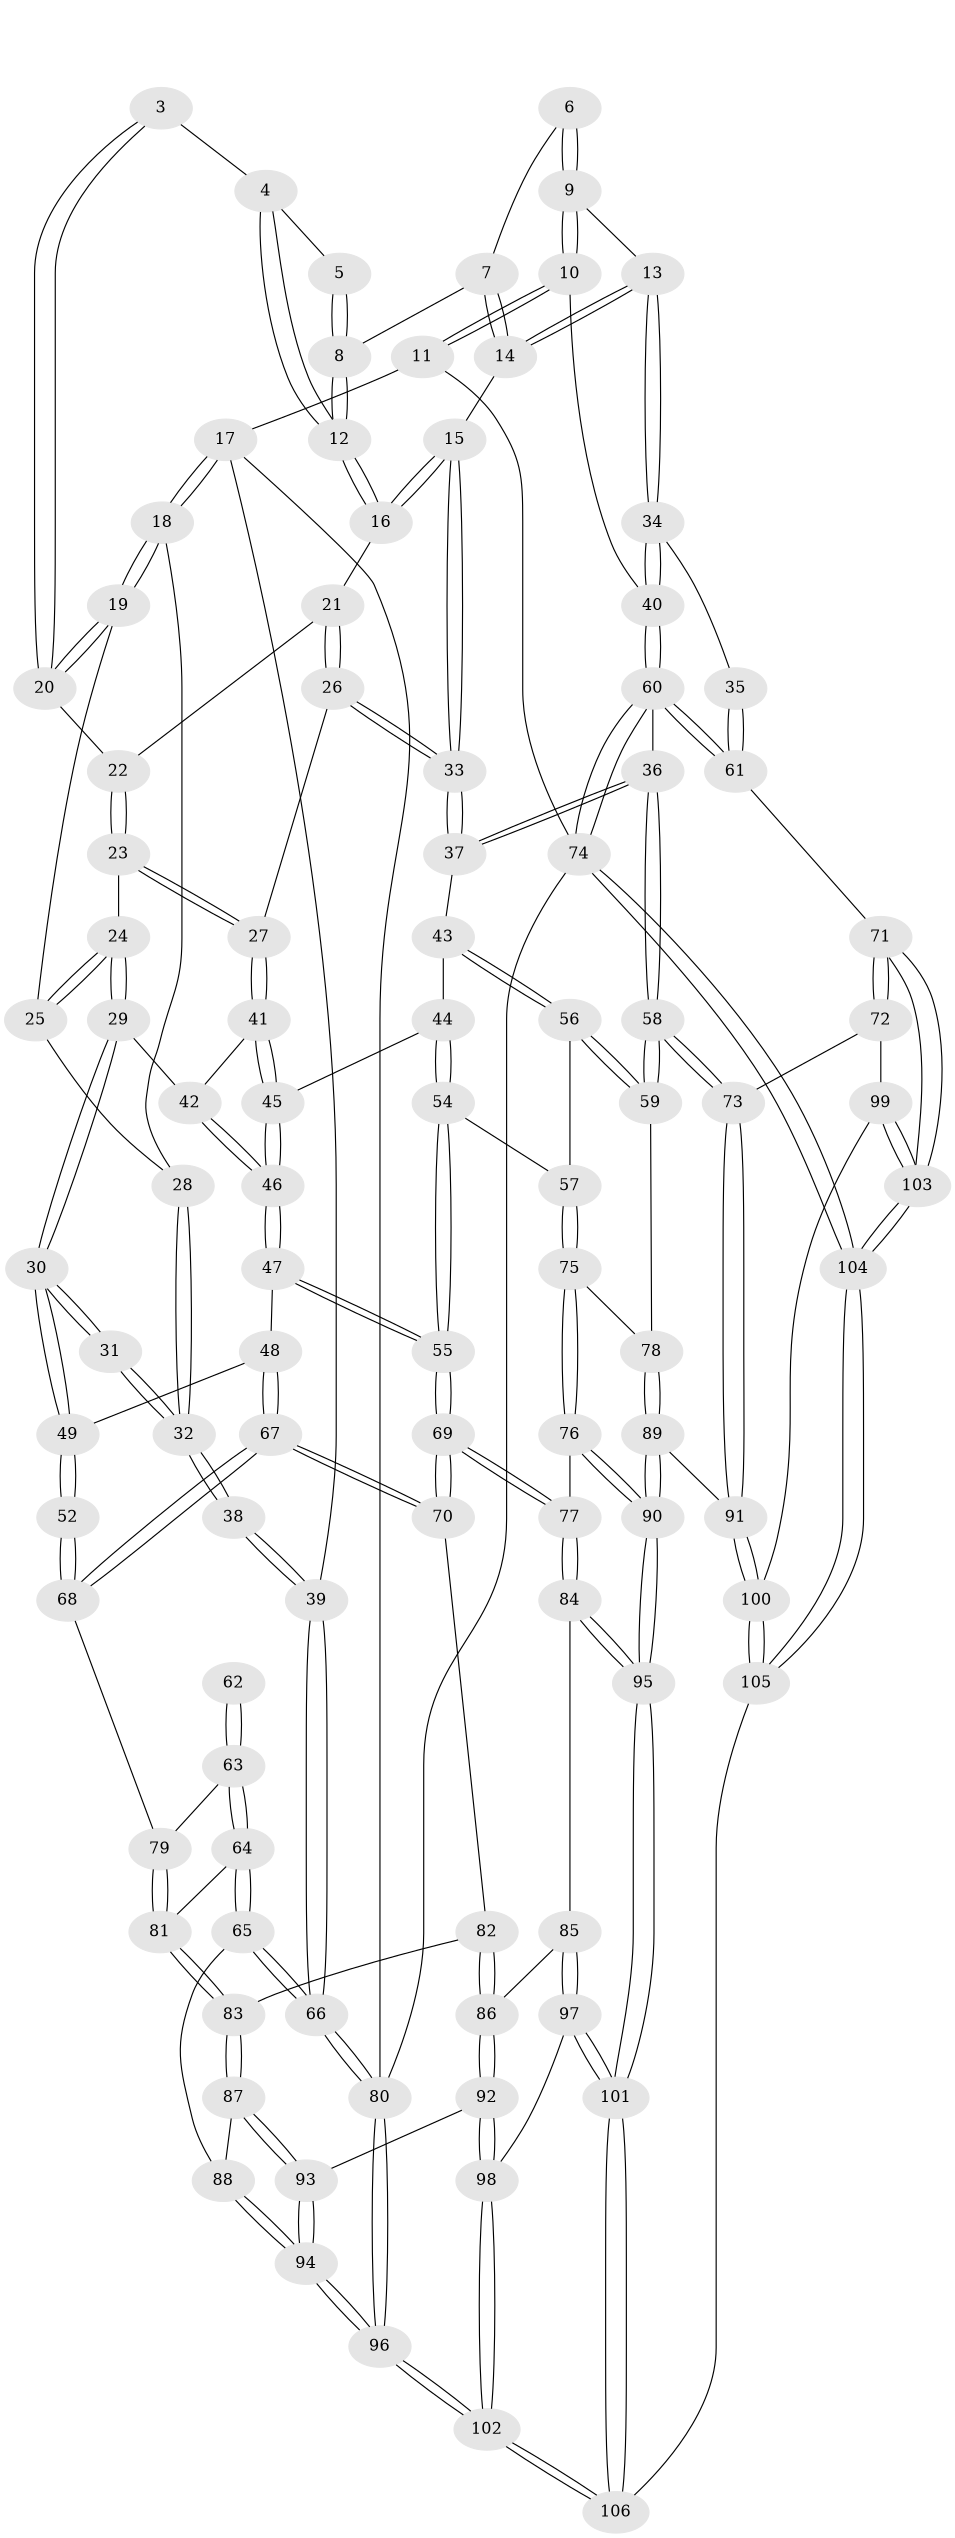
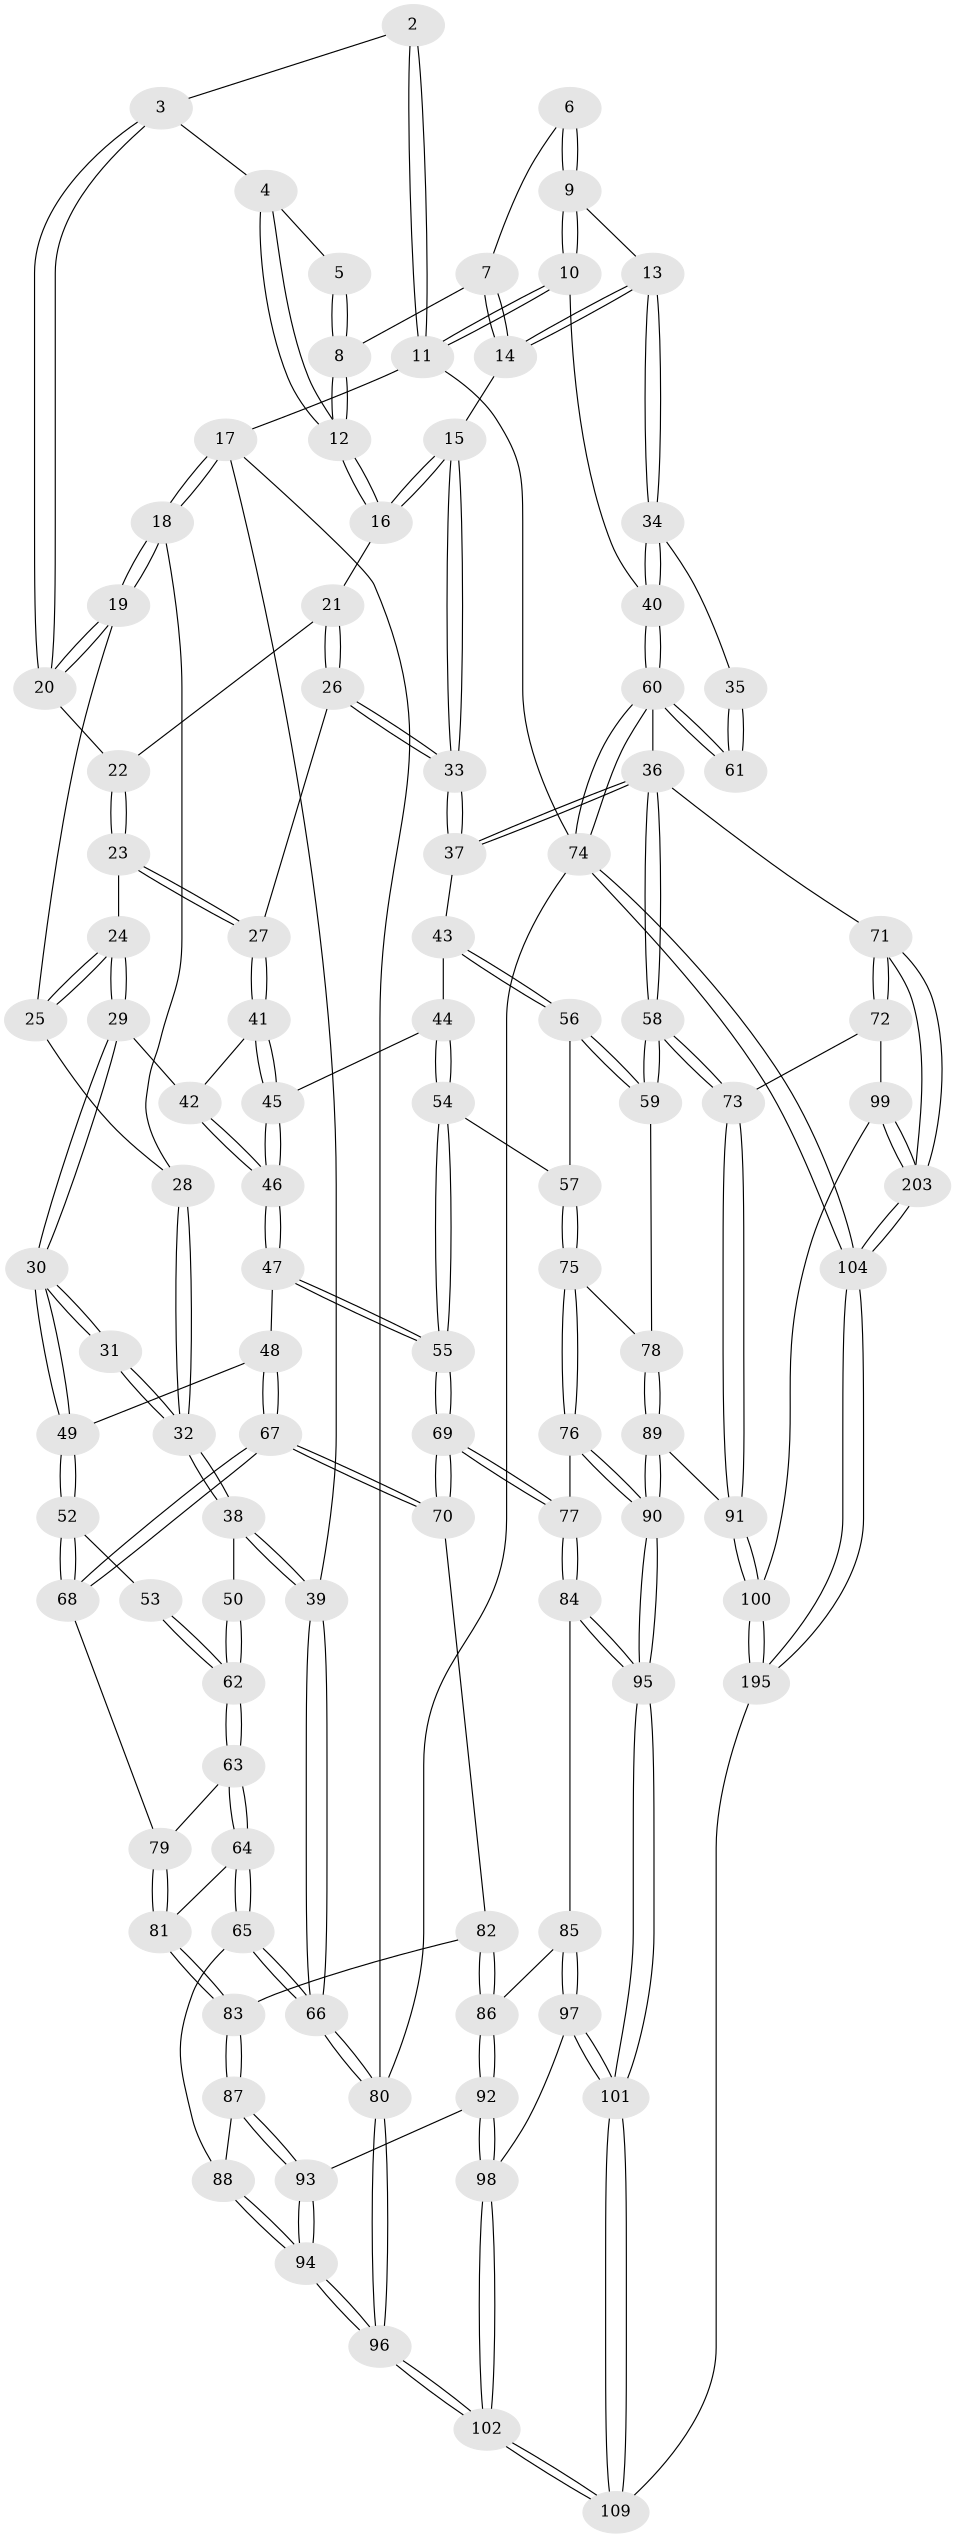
node "2": added
edge "61" -- "71": now "36" -- "71"
node "103": label "103" -> "203"
node "53": added
node "50": added
node "105": label "105" -> "195"
node "106": label "106" -> "109"
